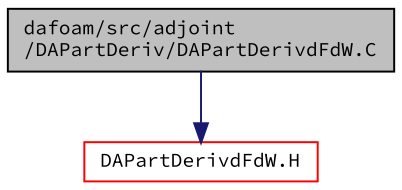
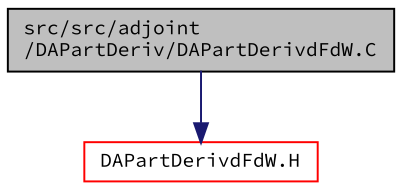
node "dafoam/src/adjoint /DAPartDeriv/DAPartDerivdFdW.C": label "dafoam/src/adjoint /DAPartDeriv/DAPartDerivdFdW.C" -> "src/src/adjoint /DAPartDeriv/DAPartDerivdFdW.C"
